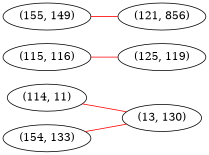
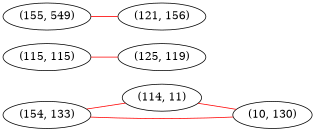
node "(155, 149)": label "(155, 149)" -> "(155, 549)"
node "(121, 856)": label "(121, 856)" -> "(121, 156)"
node "(115, 116)": label "(115, 116)" -> "(115, 115)"
edge "(114, 11)" -- "(154, 133)": added
node "(13, 130)": label "(13, 130)" -> "(10, 130)"
